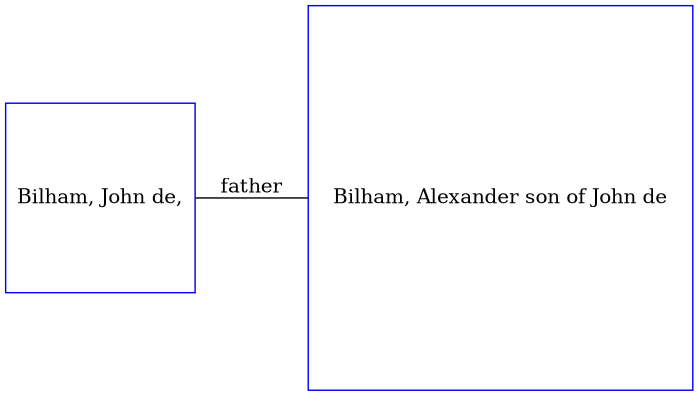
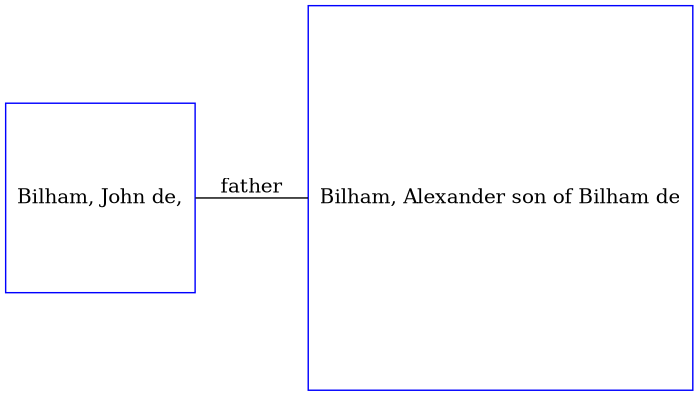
node "Bilham, Alexander son of John de": label "Bilham, Alexander son of John de" -> "Bilham, Alexander son of Bilham de"
